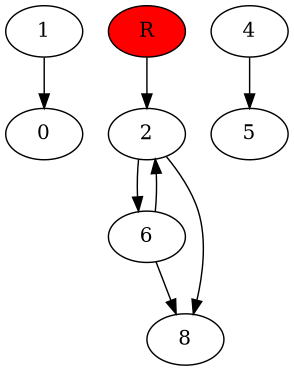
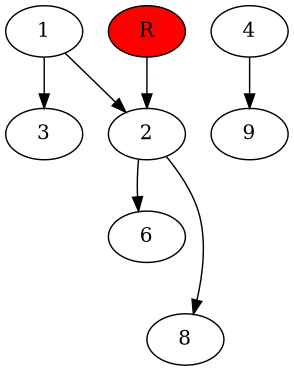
node "0": label "0" -> "3"
node "5": label "5" -> "9"
edge "6" -> "2": now "1" -> "2"
edge "6" -> "8": removed
